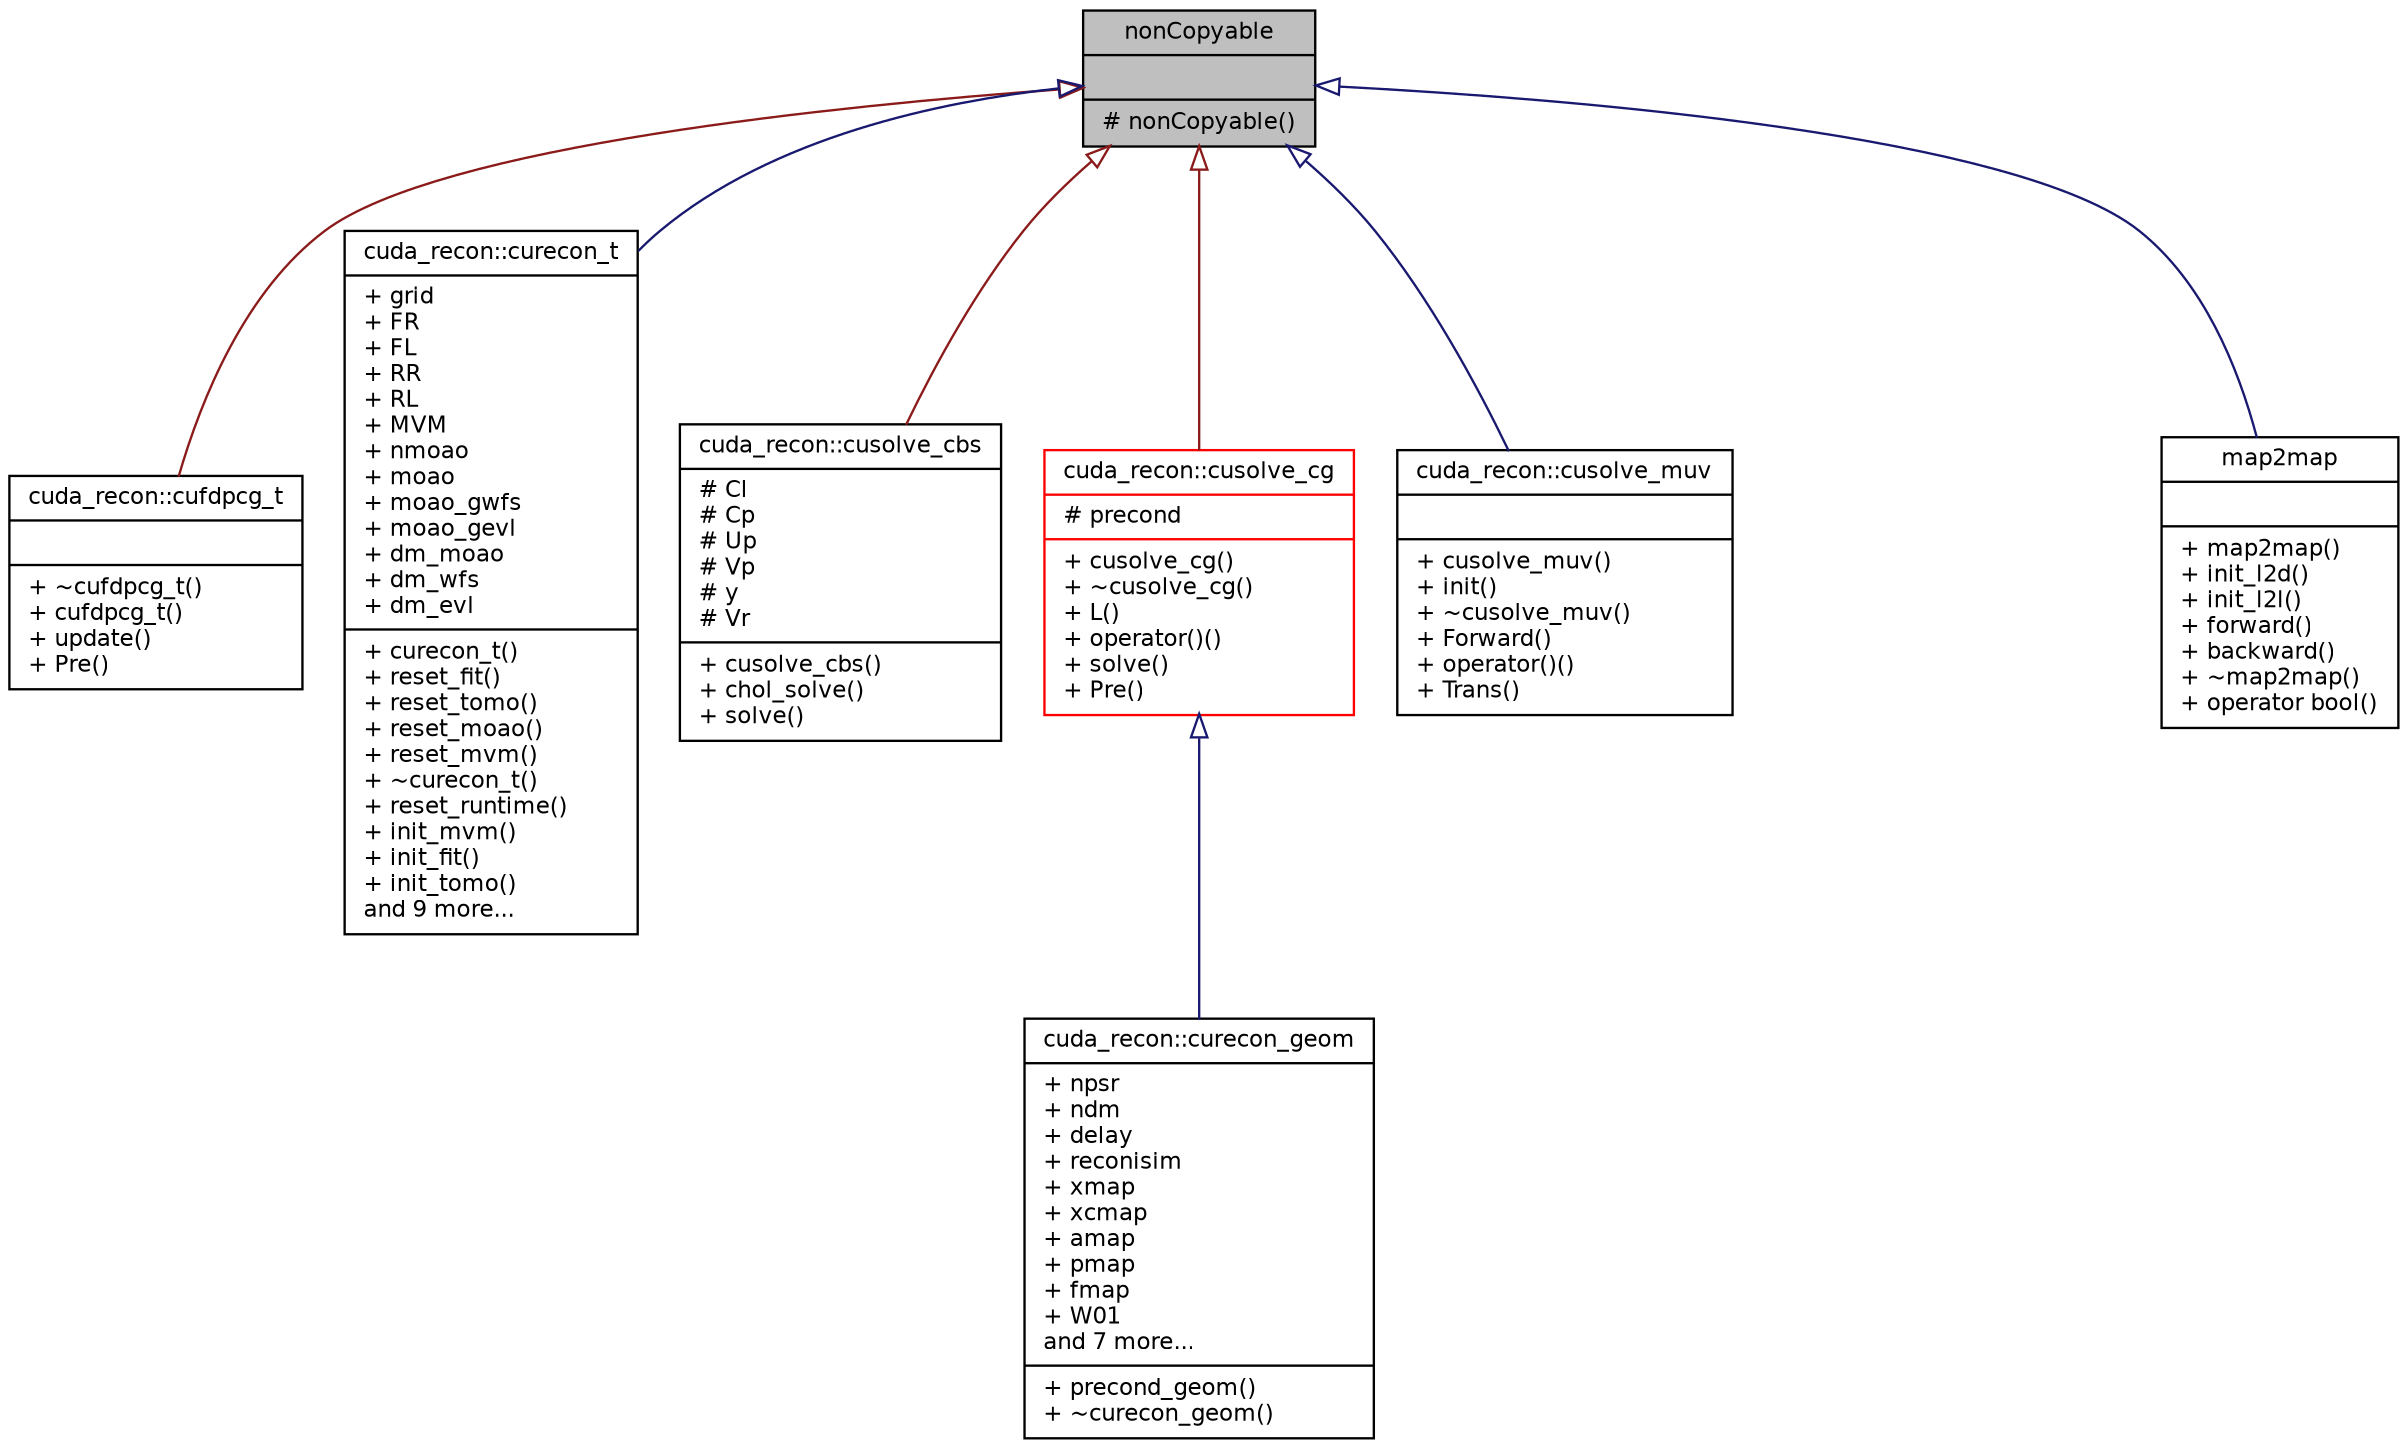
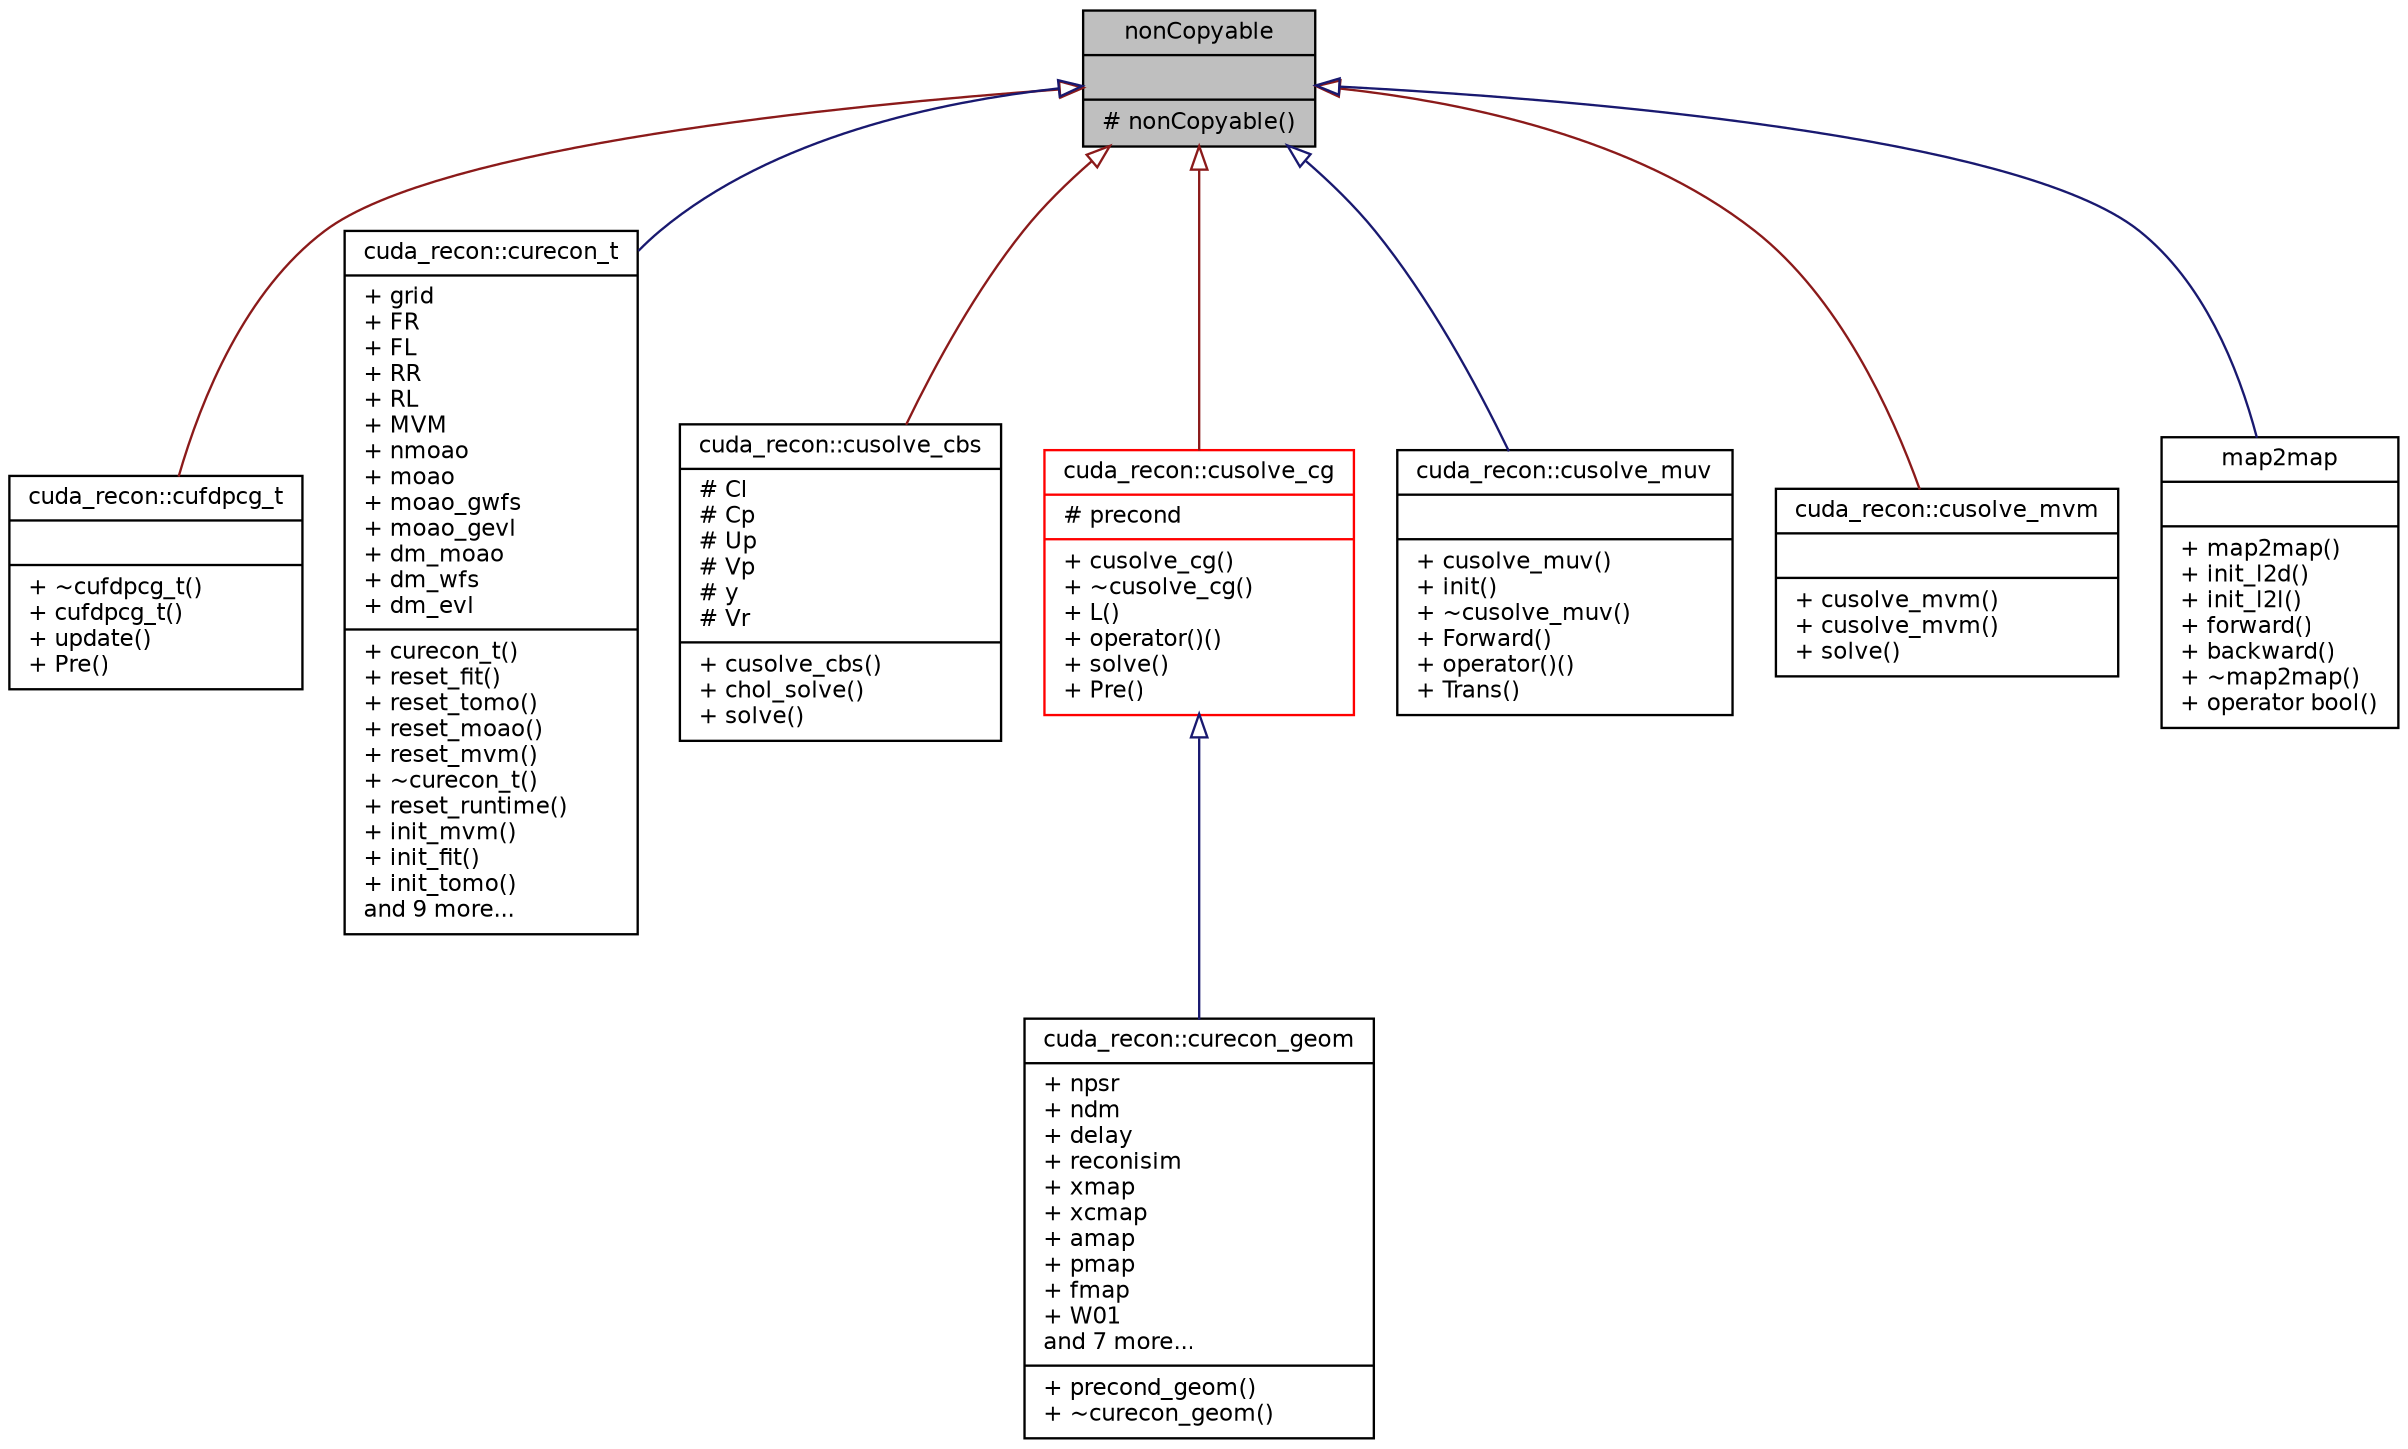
node "cuda_recon::cusolve_mvm": added
